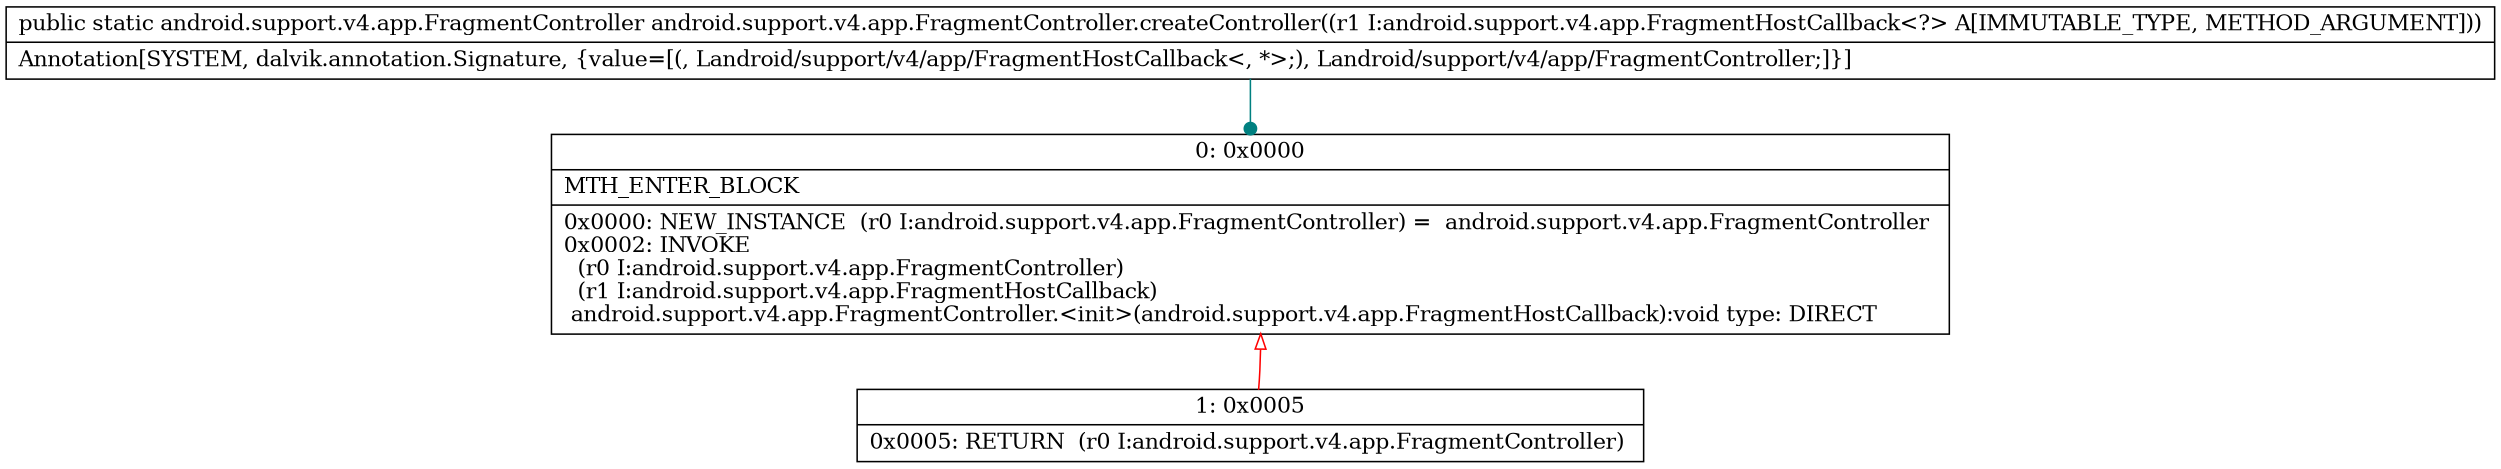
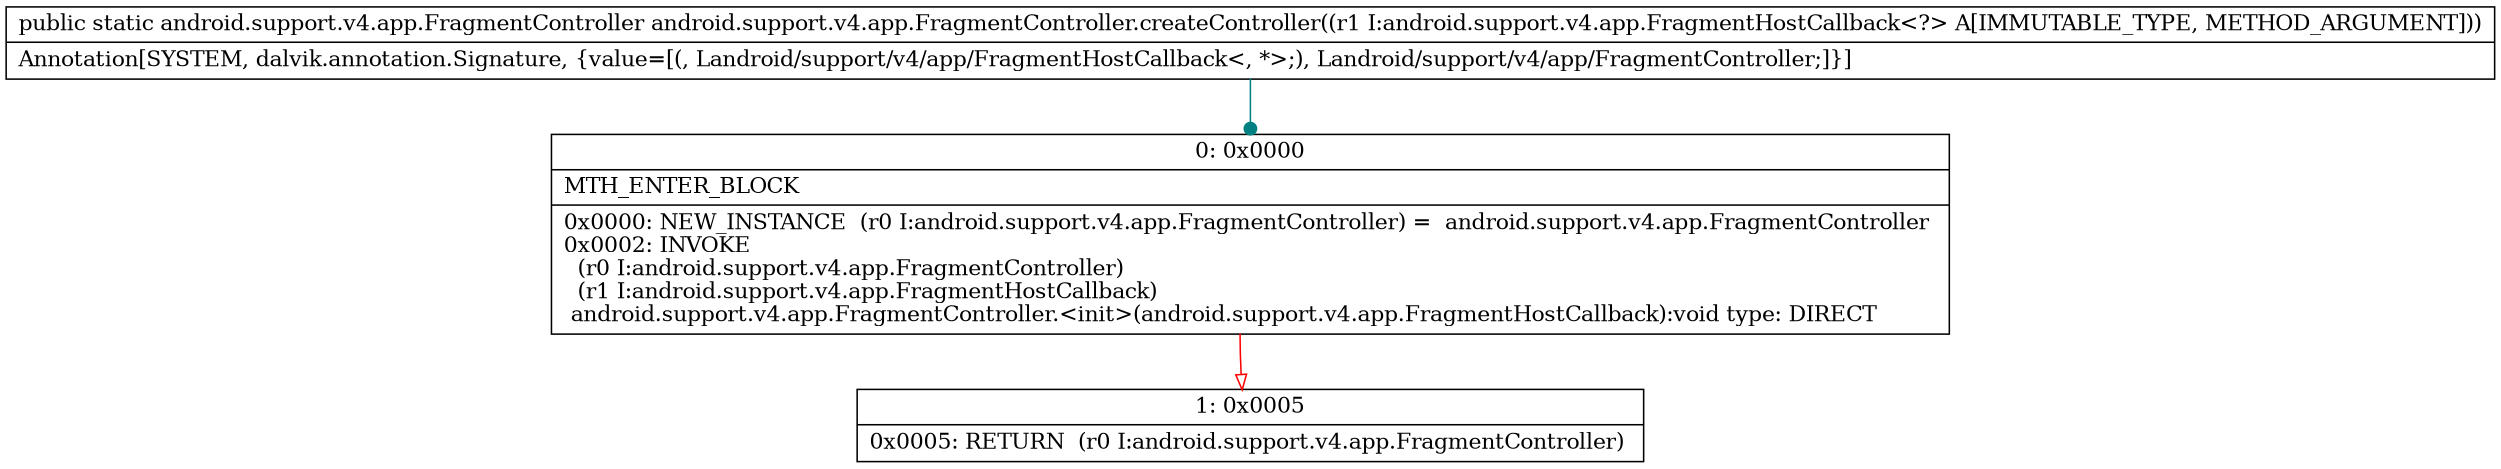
edge "1: 0x0005" -> "0: 0x0000": reversed
